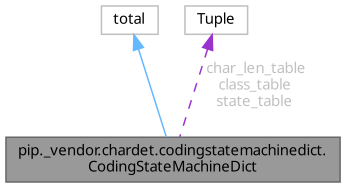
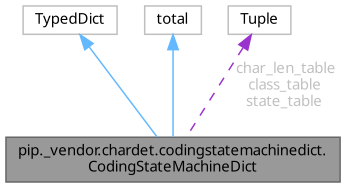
node "TypedDict": added
